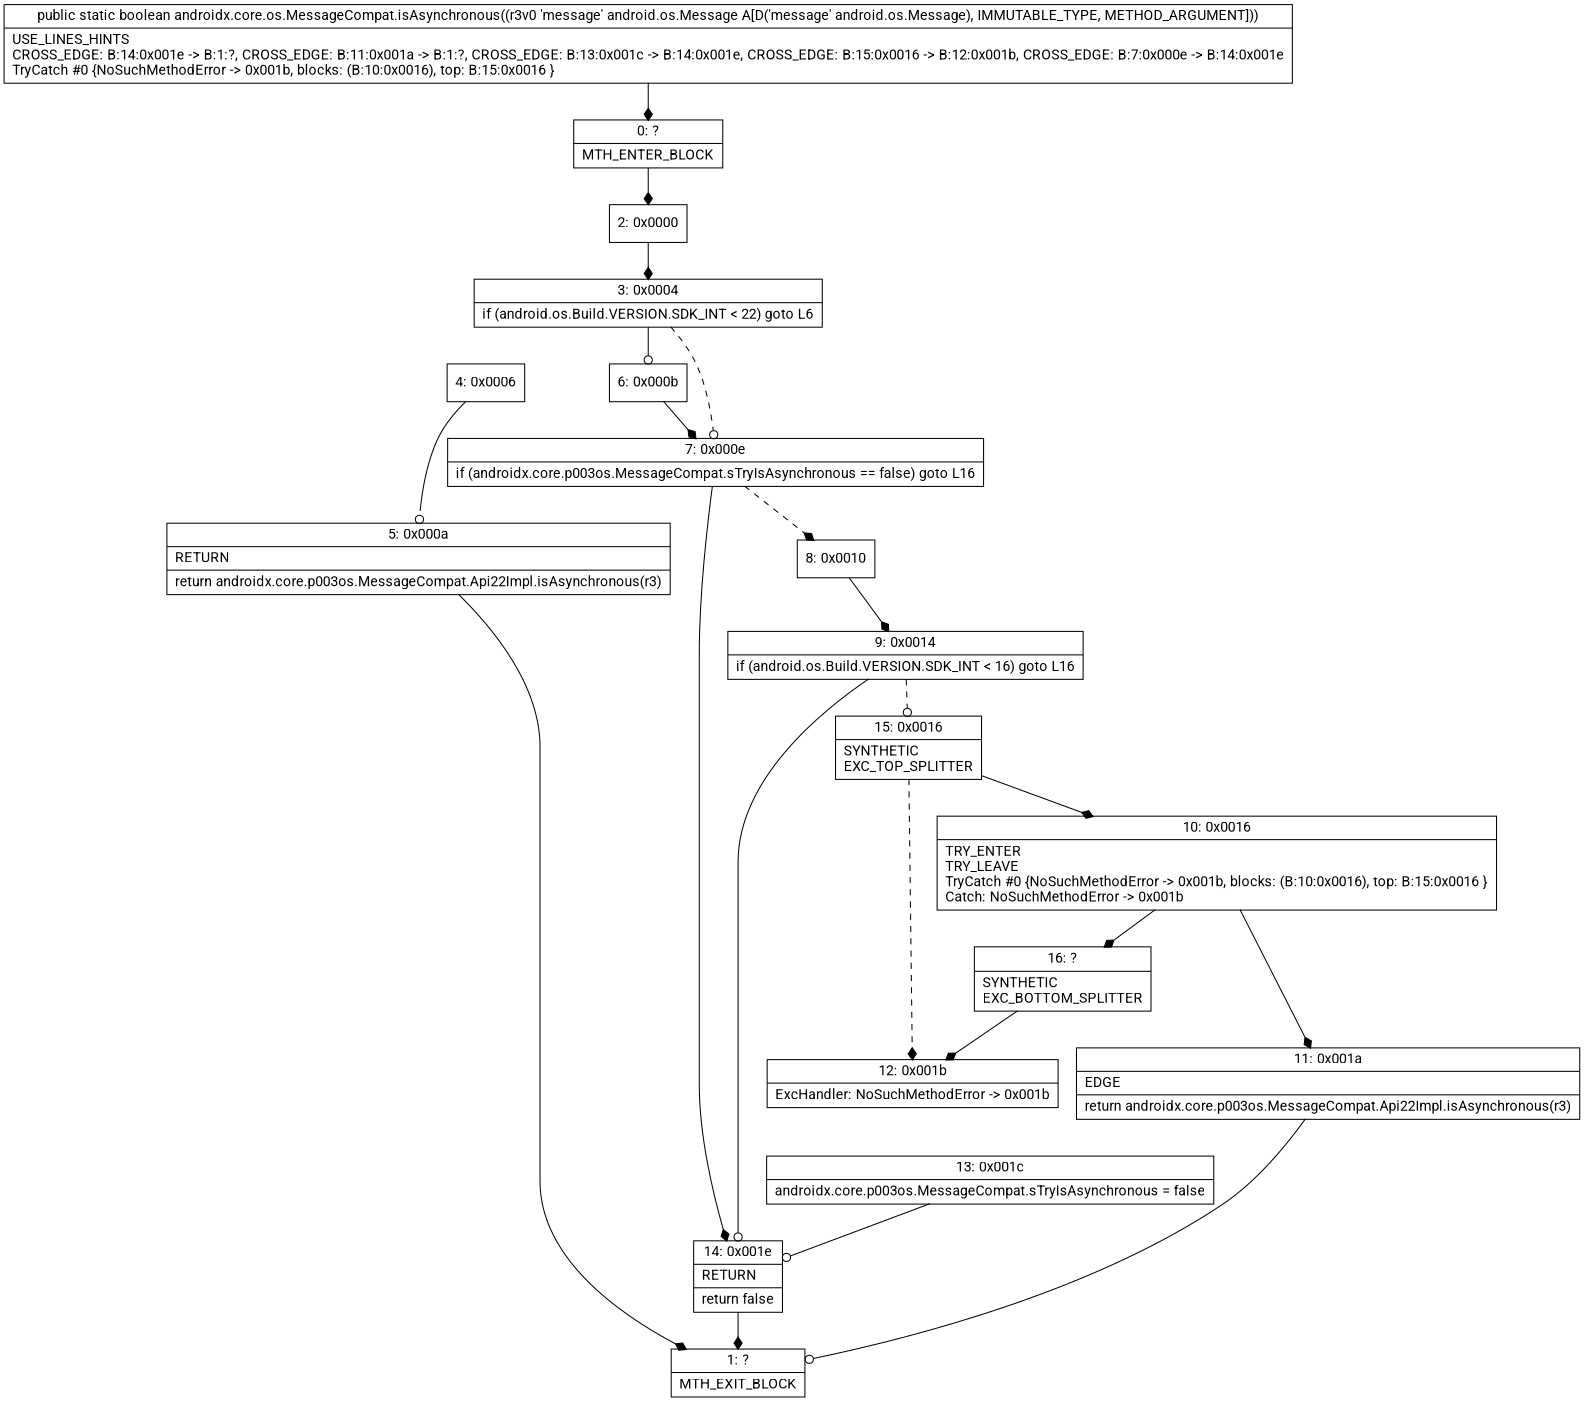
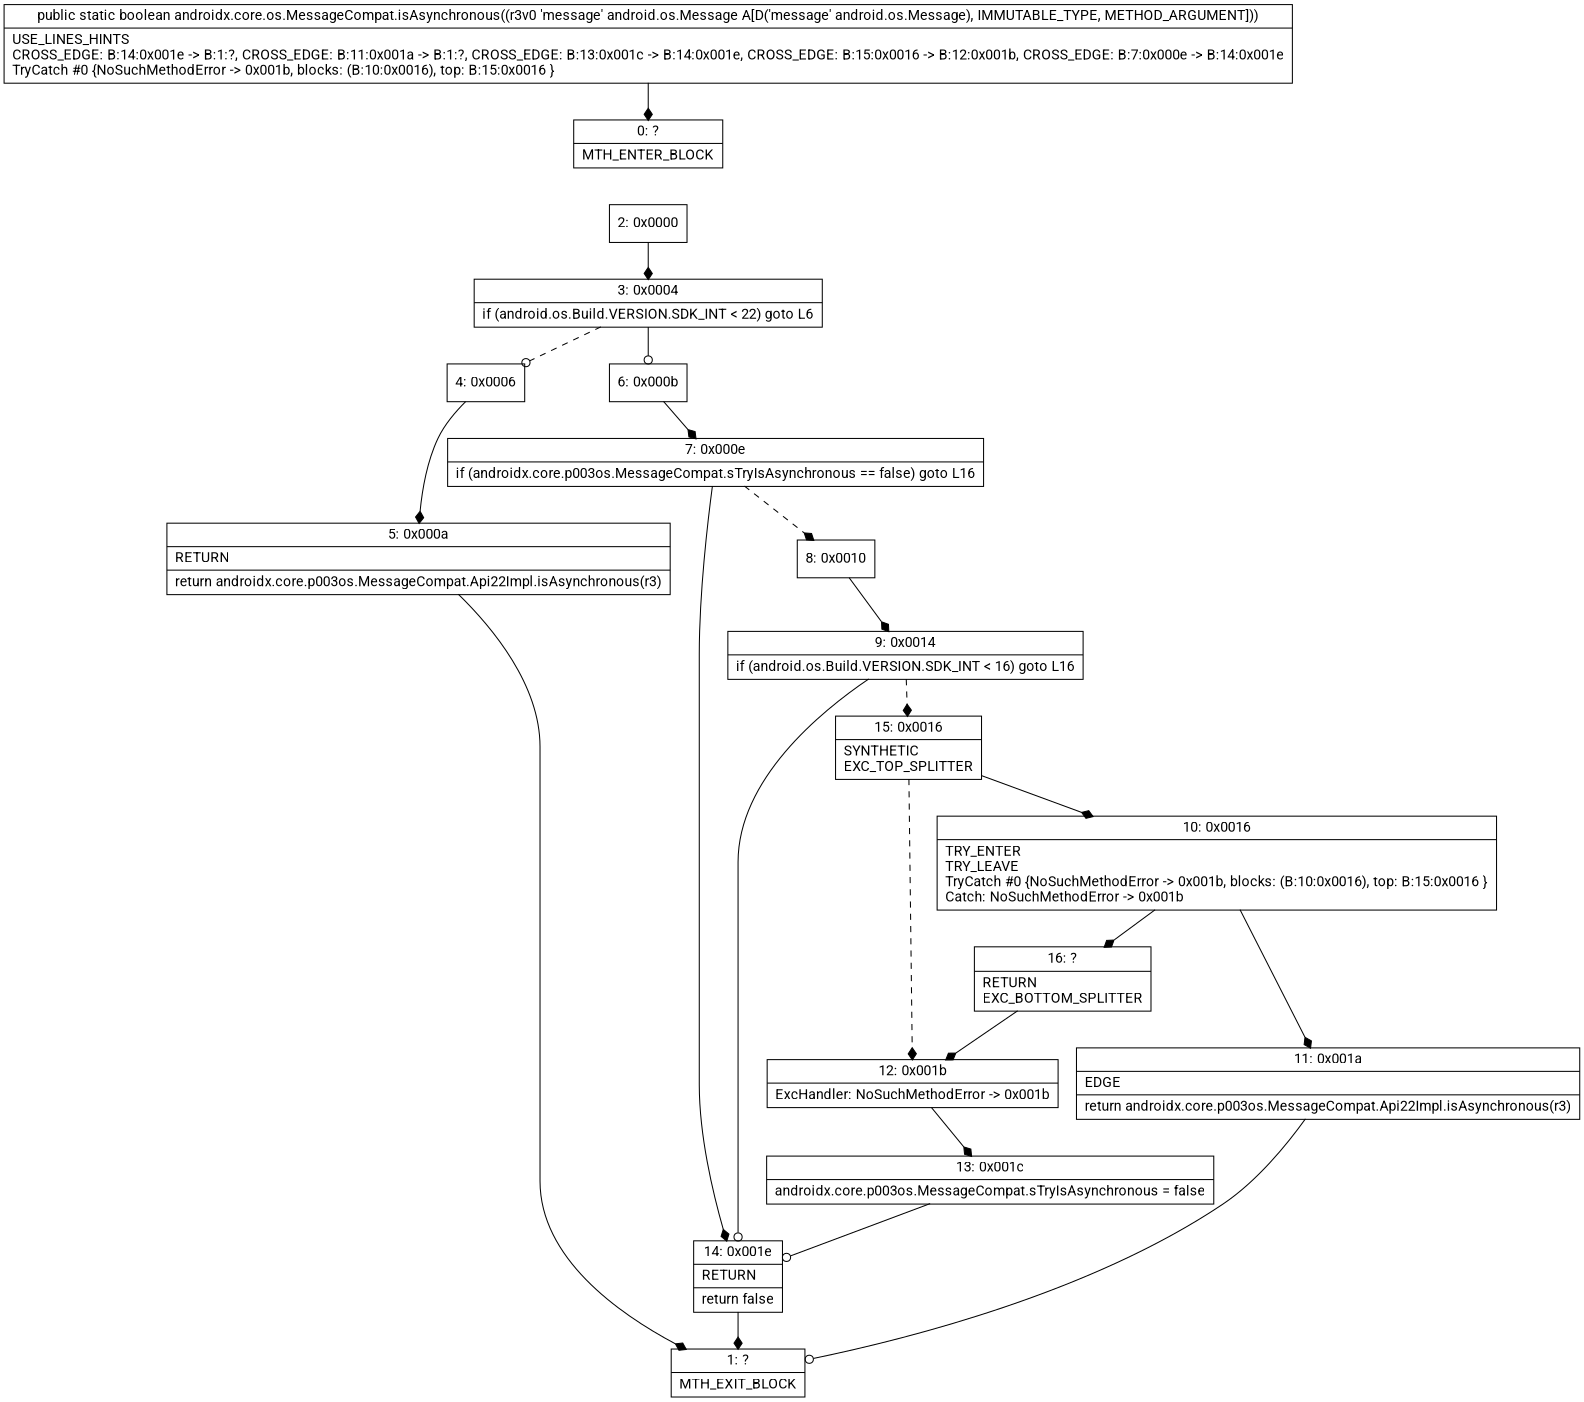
edge "0: ?" -> "2: 0x0000": removed
edge "3: 0x0004" -> "7: 0x000e": now "3: 0x0004" -> "4: 0x0006"
edge "4: 0x0006" -> "5: 0x000a": arrowhead odot -> diamond
edge "9: 0x0014" -> "15: 0x0016": arrowhead odot -> diamond
node "16: ?": text "SYNTHETIC" -> "RETURN"
edge "12: 0x001b" -> "13: 0x001c": added
